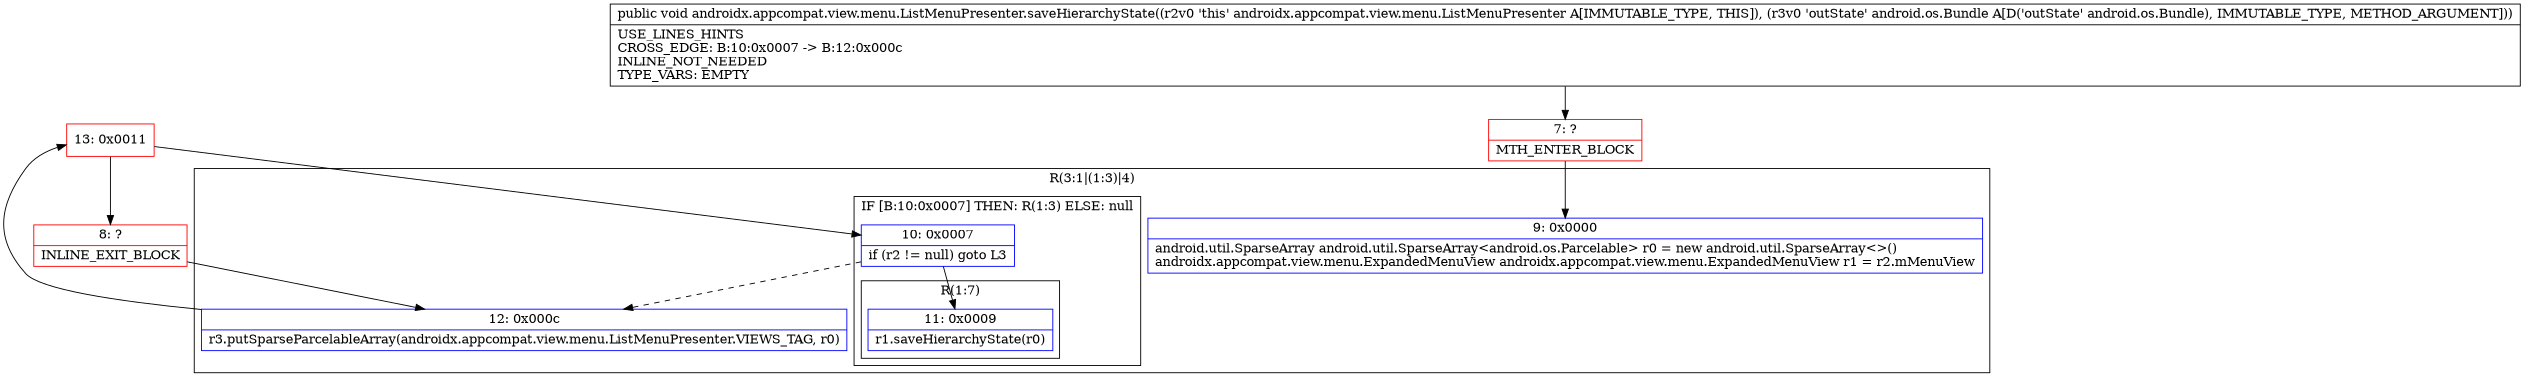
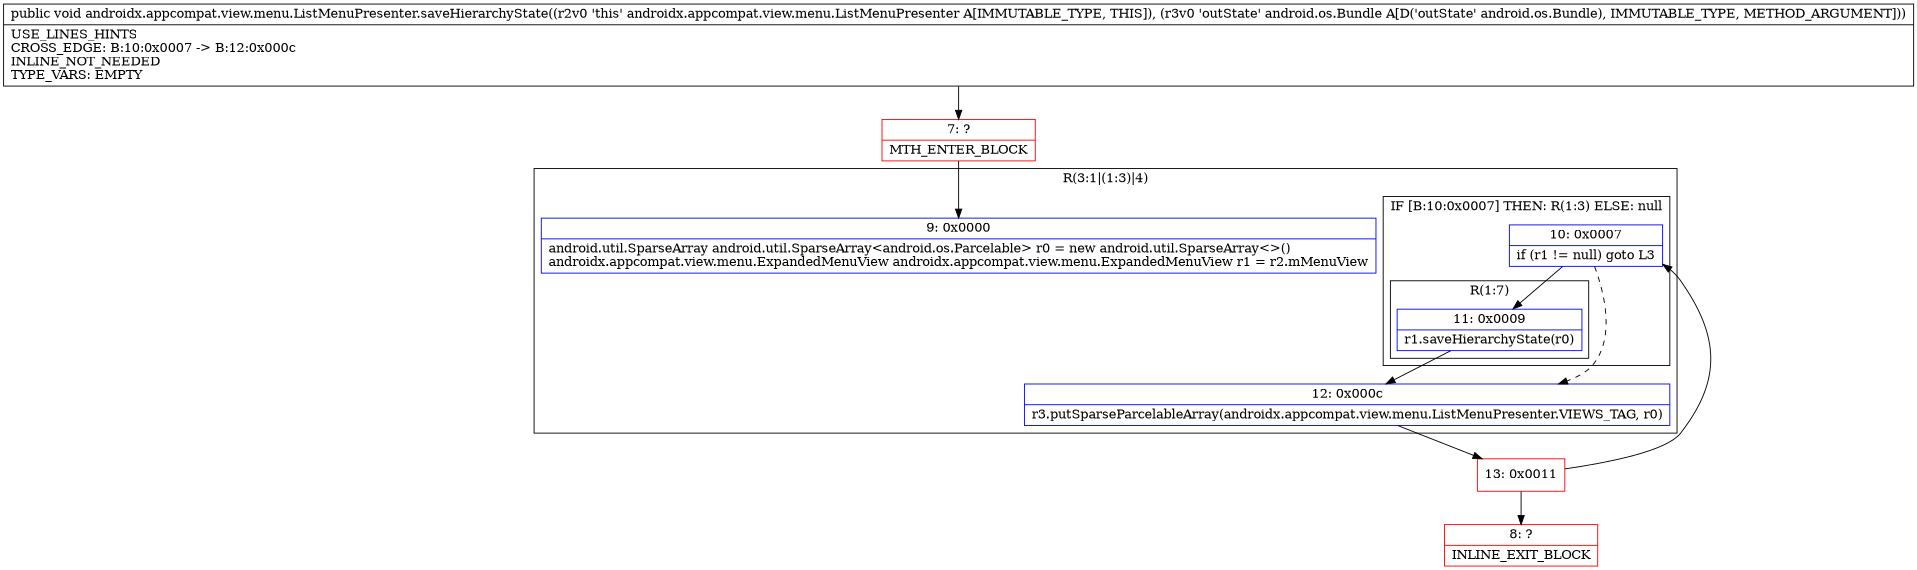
node "10: 0x0007": text "if (r2 != null) goto L3" -> "if (r1 != null) goto L3"
edge "8: ?" -> "12: 0x000c": now "11: 0x0009" -> "12: 0x000c"
